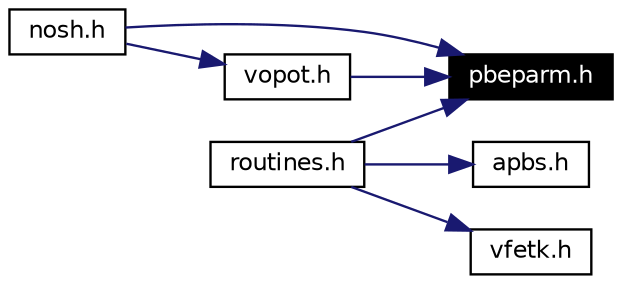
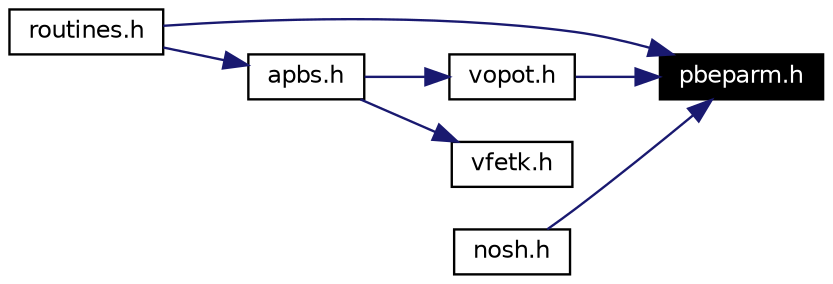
edge "nosh.h" -> "vopot.h": now "apbs.h" -> "vopot.h"
edge "routines.h" -> "vfetk.h": now "apbs.h" -> "vfetk.h"
